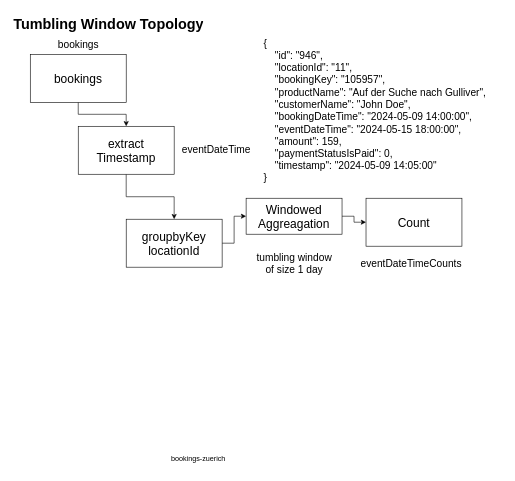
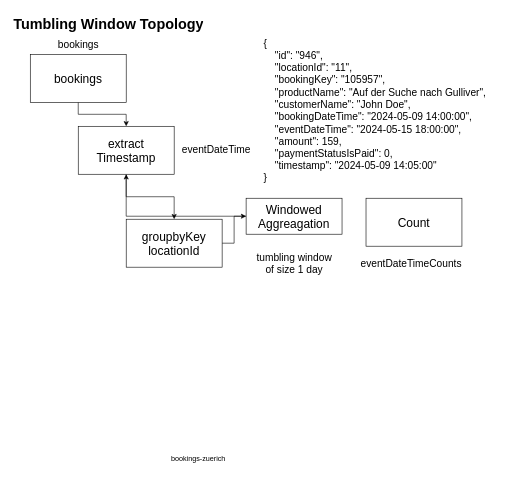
edge "Windowed Aggreagation" -> "Count": now "Windowed Aggreagation" -> "extract Timestamp"
